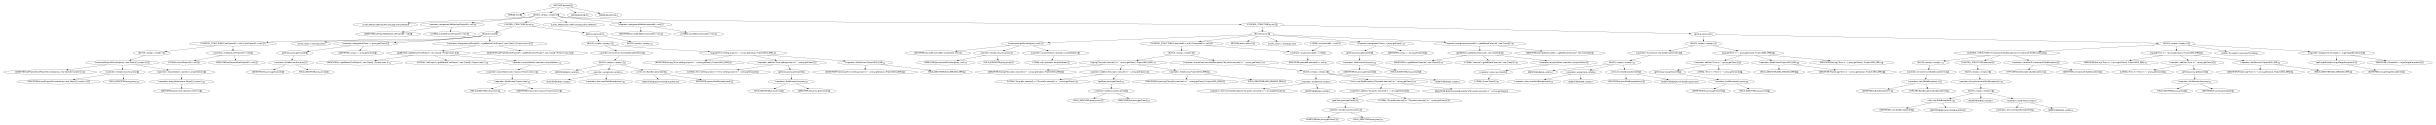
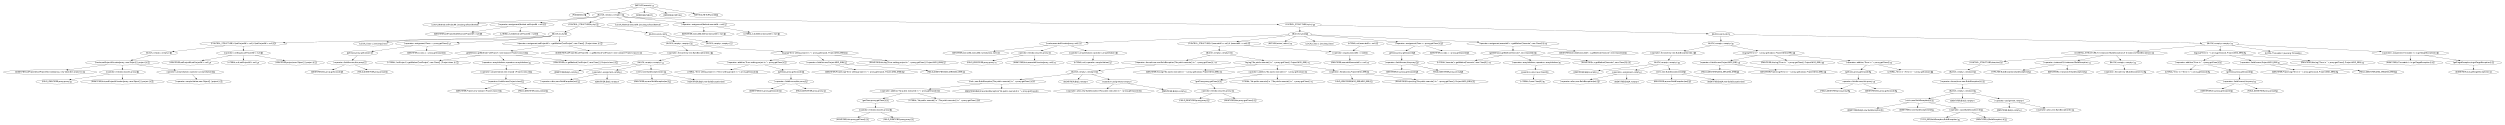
node "(METHOD_RETURN,void)": added
edge "(<operator>.throw,throw ((BuildException) t);)" -> "(<operator>.cast,(BuildException) t)": now "(<init>,new BuildException(t))" -> "(<operator>.cast,(BuildException) t)"
edge "(<operator>.arrayInitializer,new Object[] { project })" -> "(IDENTIFIER,project,new Object[] { project })": now "(<operator>.notEquals,setProjectM != null)" -> "(IDENTIFIER,project,new Object[] { project })"
